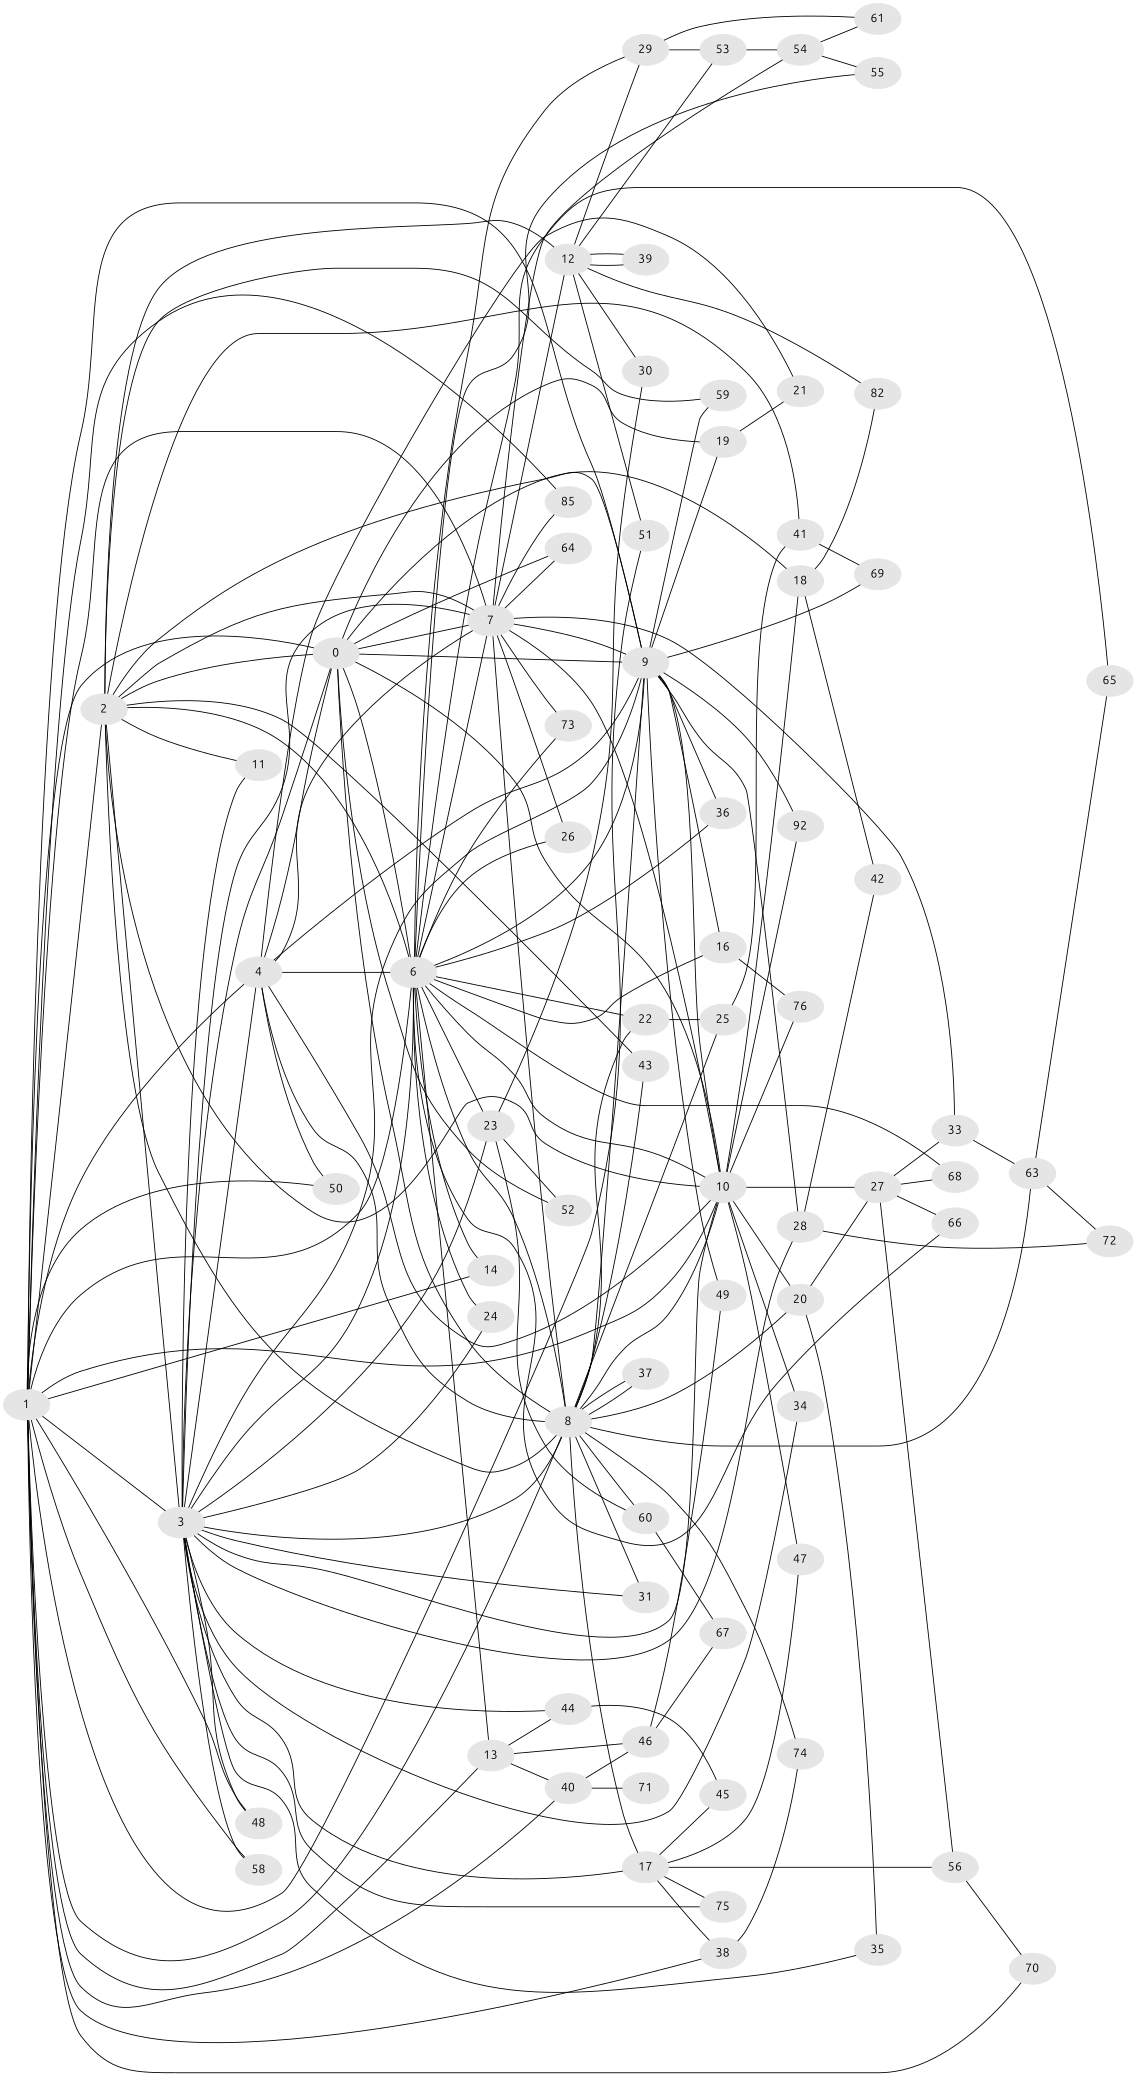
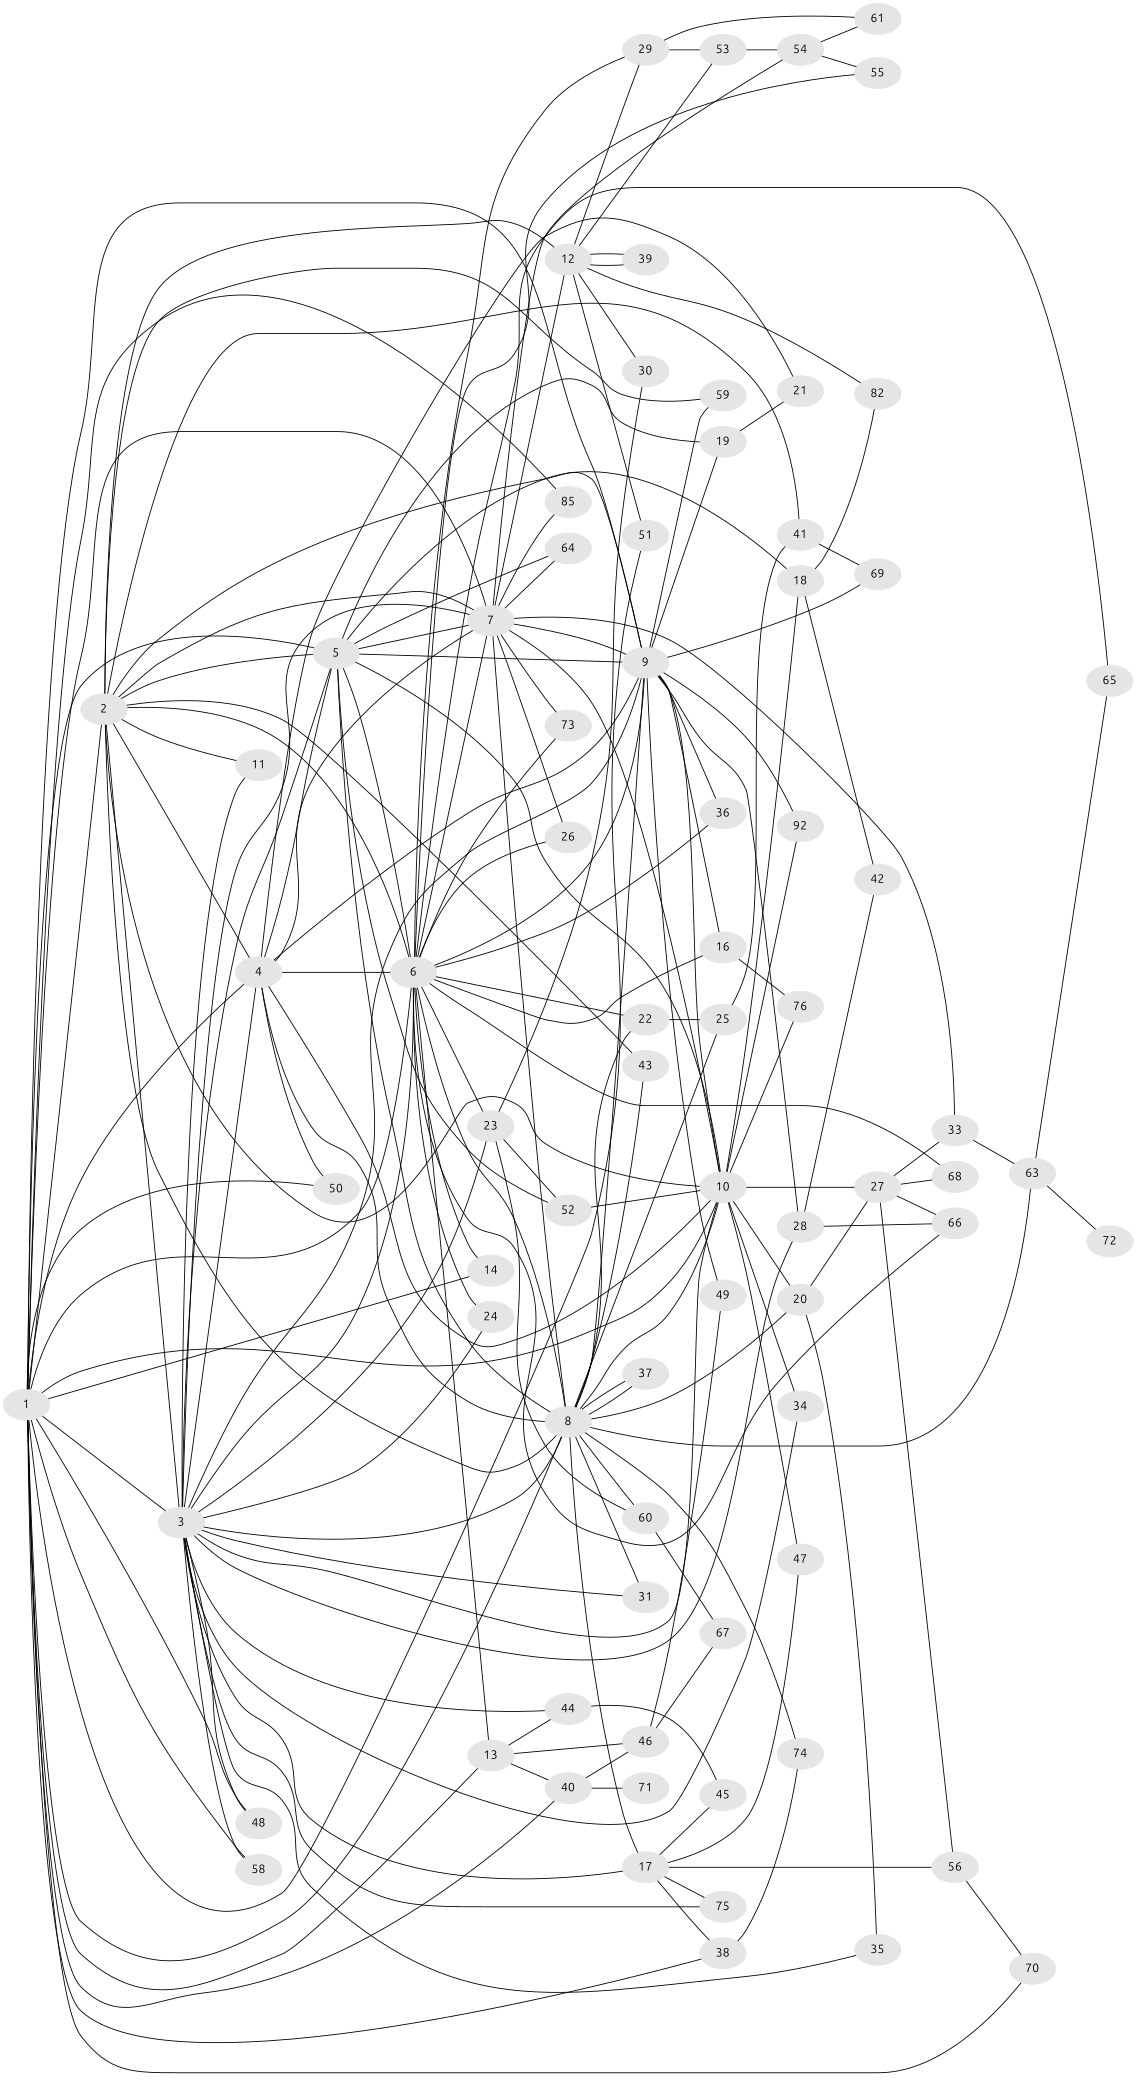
node "0": label "0" -> "5"
edge "2" -- "4": added
edge "6" -- "10": now "52" -- "10"
edge "28" -- "72": now "28" -- "66"
